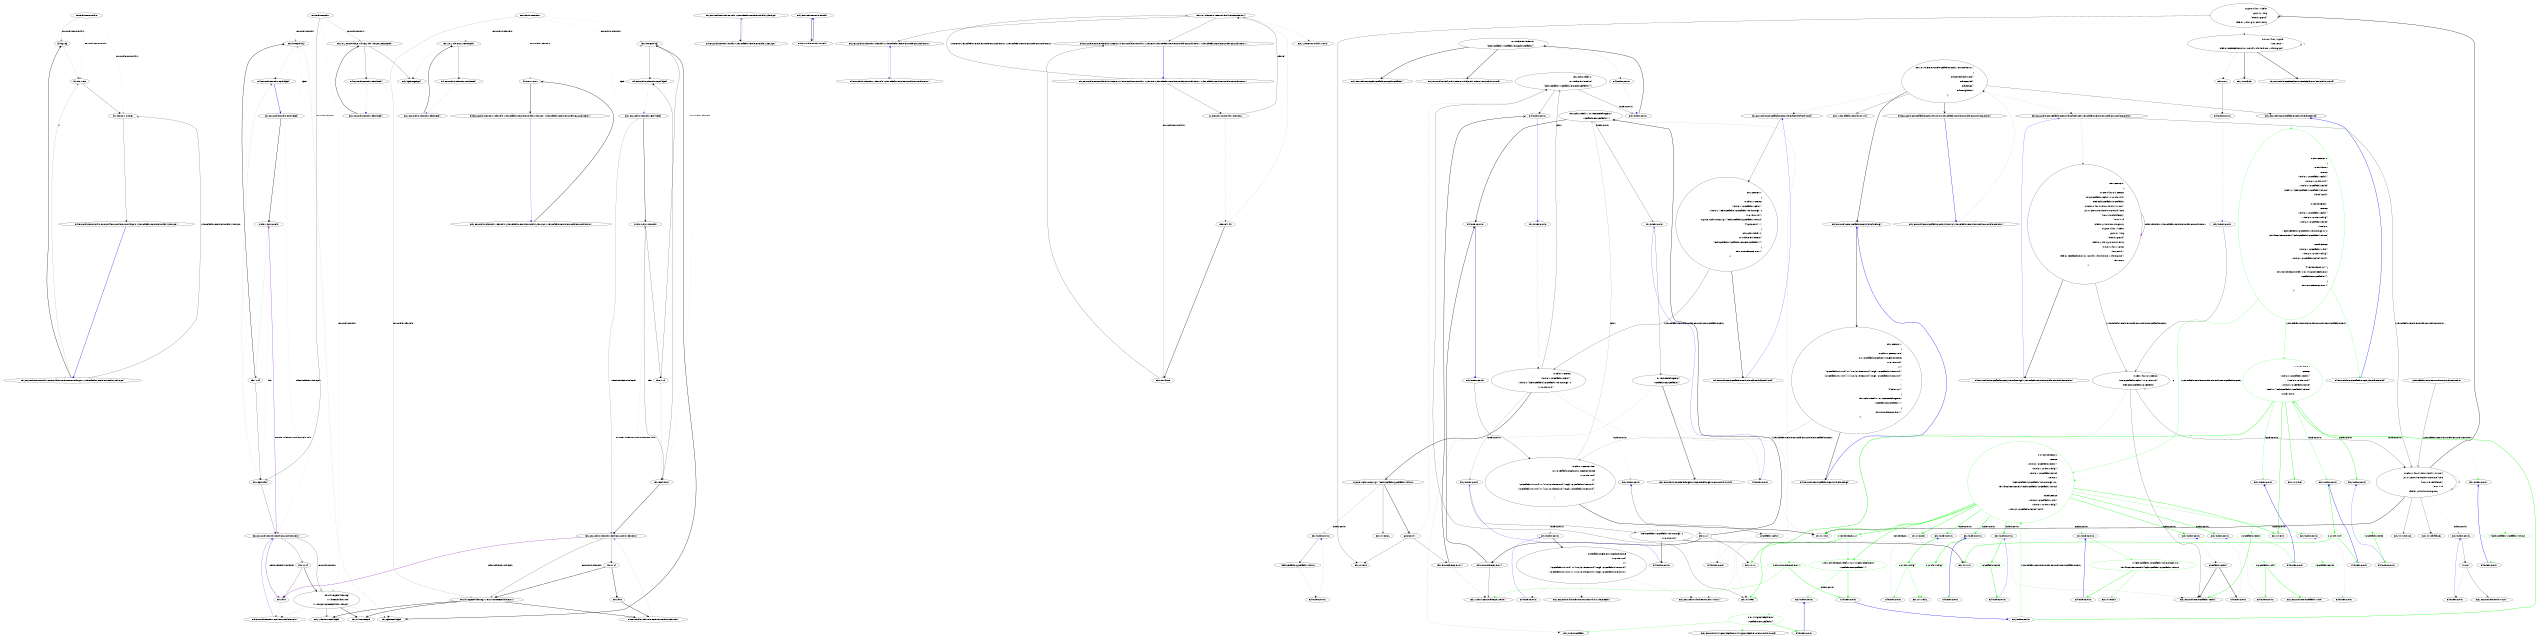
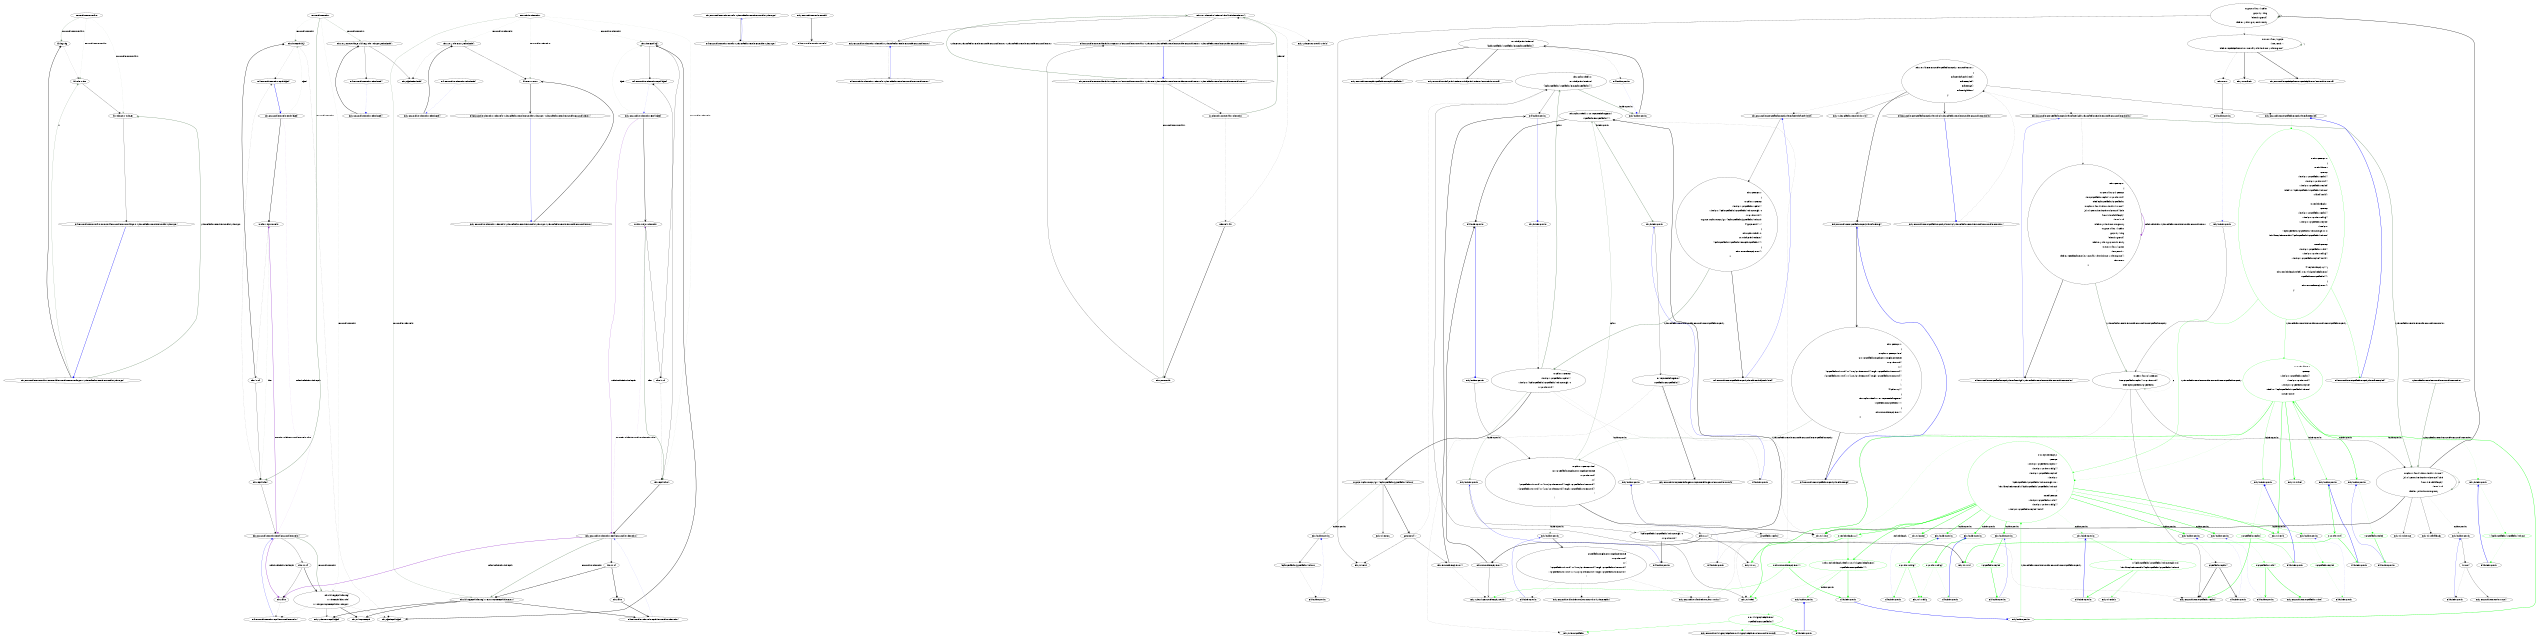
edge "Exit CommandLine.Parsed<T>.Parsed(T)" -> "Entry CommandLine.Parsed<T>.Parsed(T)": removed
edge "return new { Value, Errors }.GetHashCode();" -> "Exit CommandLine.NotParsed<T>.GetHashCode()": now "return new { Value, Errors }.GetHashCode();" -> "this.errors = errors"
node "Entry object.TargetType()": label "Entry object.TargetType()" -> "Entry object.GetHashCode()"
node "return setsWithTrue;": label "return setsWithTrue;" -> "return parserResult;"
